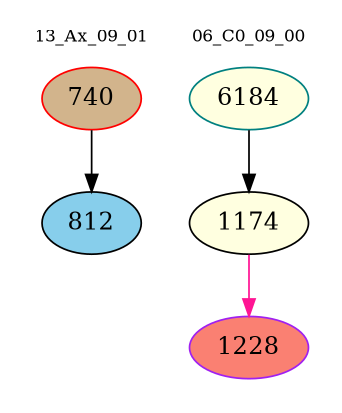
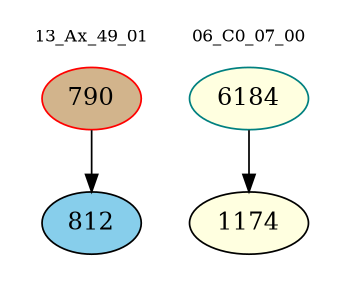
cluster "13_Ax_09_01": label "13_Ax_09_01" -> "13_Ax_49_01"
cluster "06_C0_09_00": label "06_C0_09_00" -> "06_C0_07_00"
node "740": label "740" -> "790"
node "1228": removed
